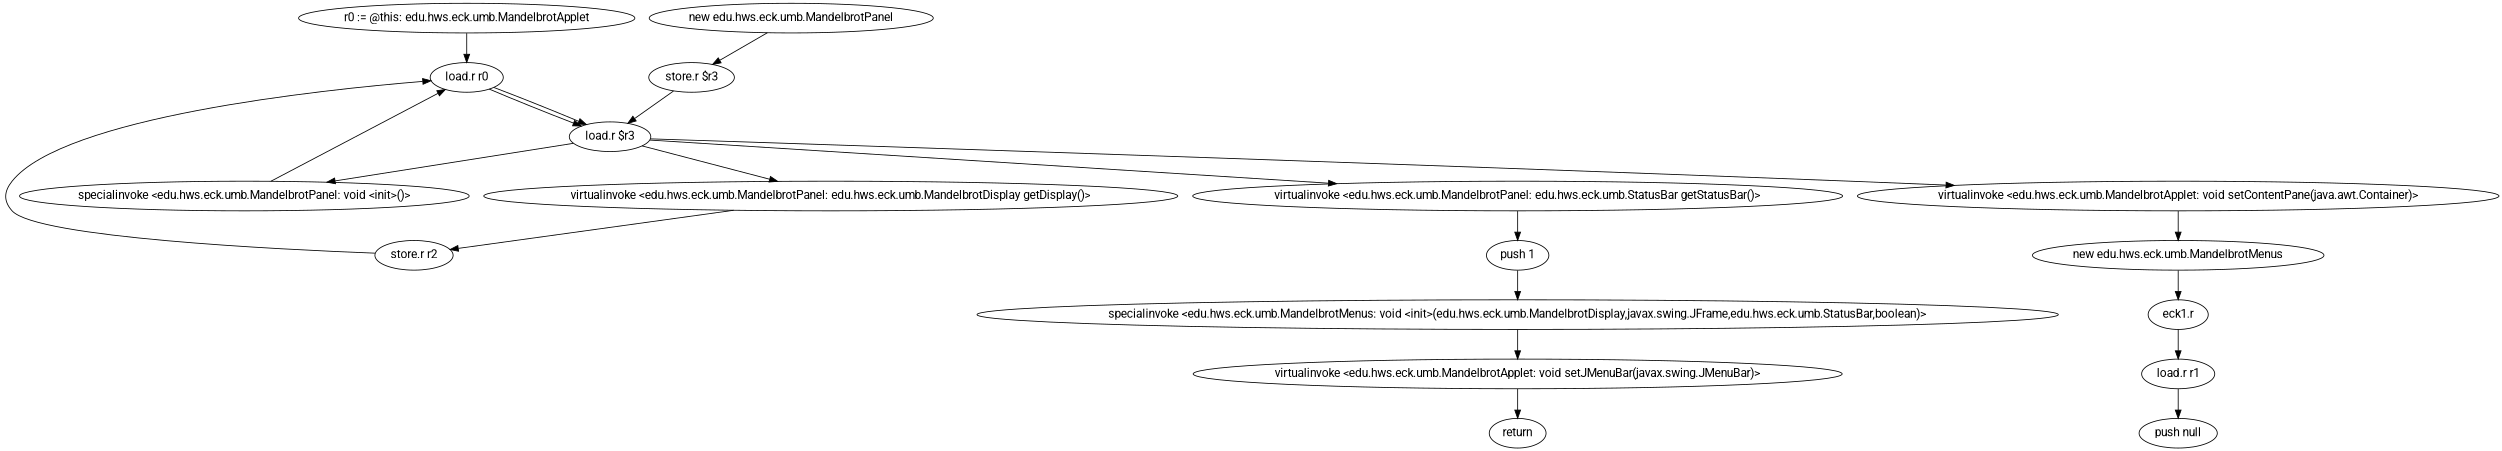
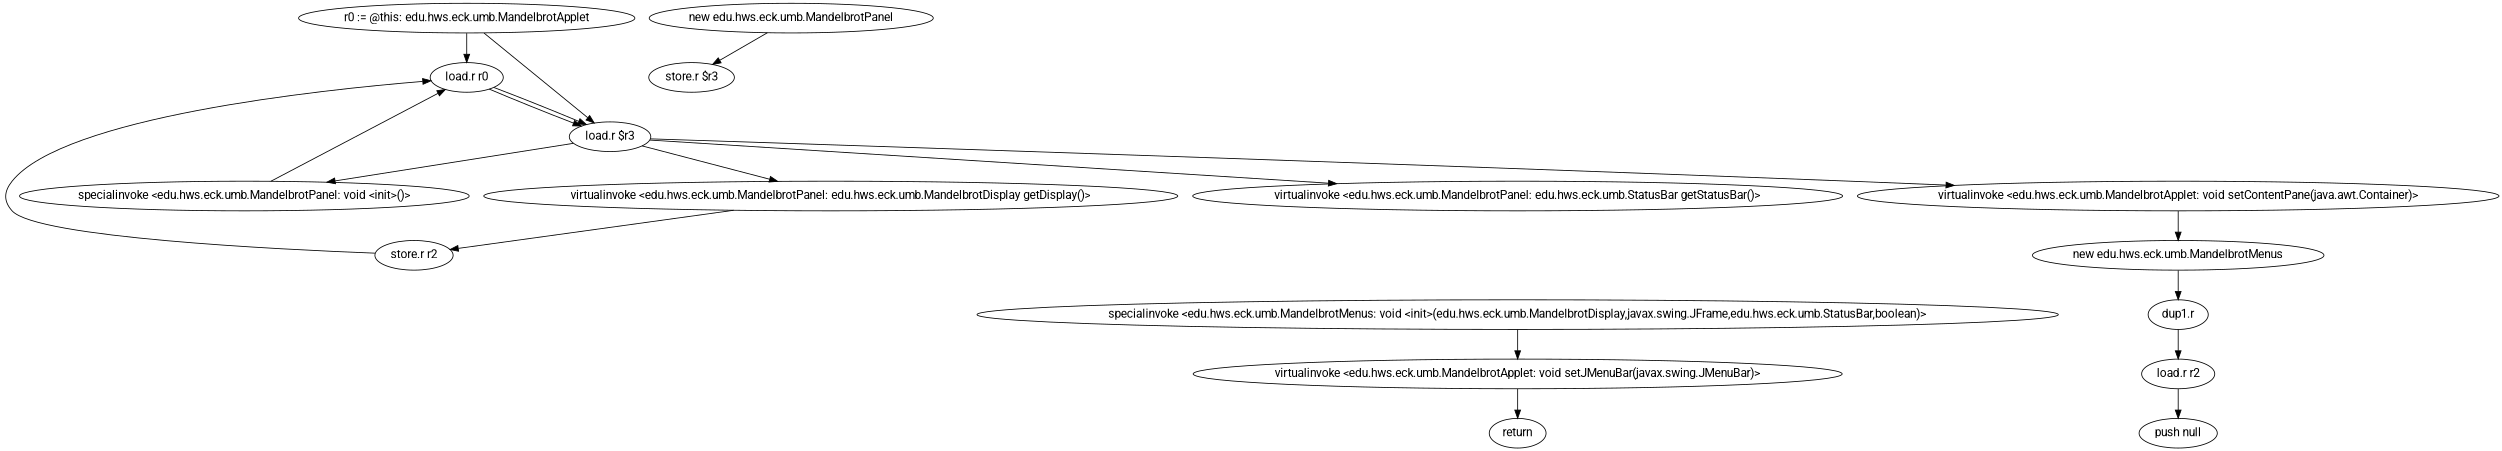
edge "store.r $r3" -> "load.r $r3": now "r0 := @this: edu.hws.eck.umb.MandelbrotApplet" -> "load.r $r3"
node "push 1": removed
node "eck1.r": label "eck1.r" -> "dup1.r"
node "load.r r1": label "load.r r1" -> "load.r r2"
